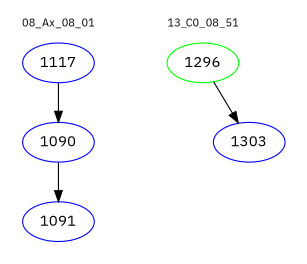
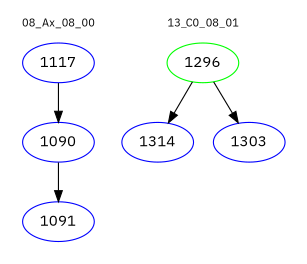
cluster "08_Ax_08_01": label "08_Ax_08_01" -> "08_Ax_08_00"
cluster "13_C0_08_51": label "13_C0_08_51" -> "13_C0_08_01"
node "1314": added
